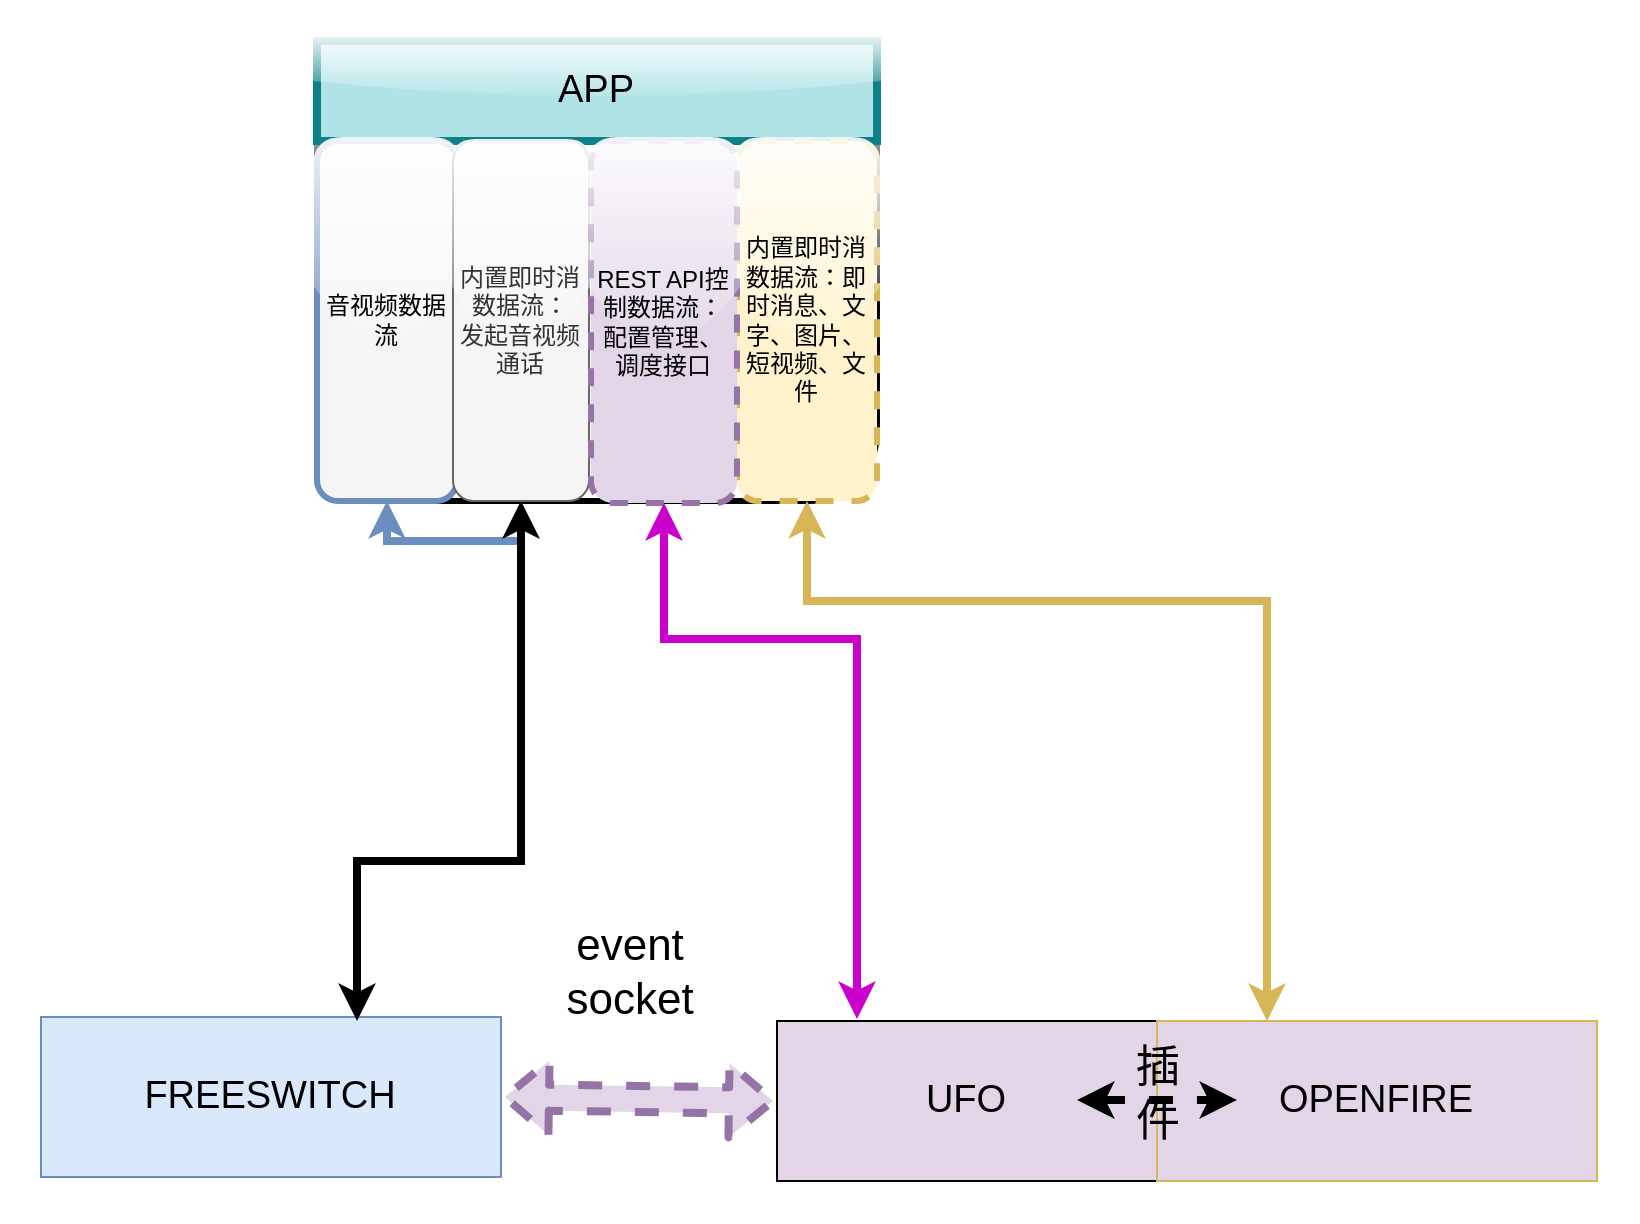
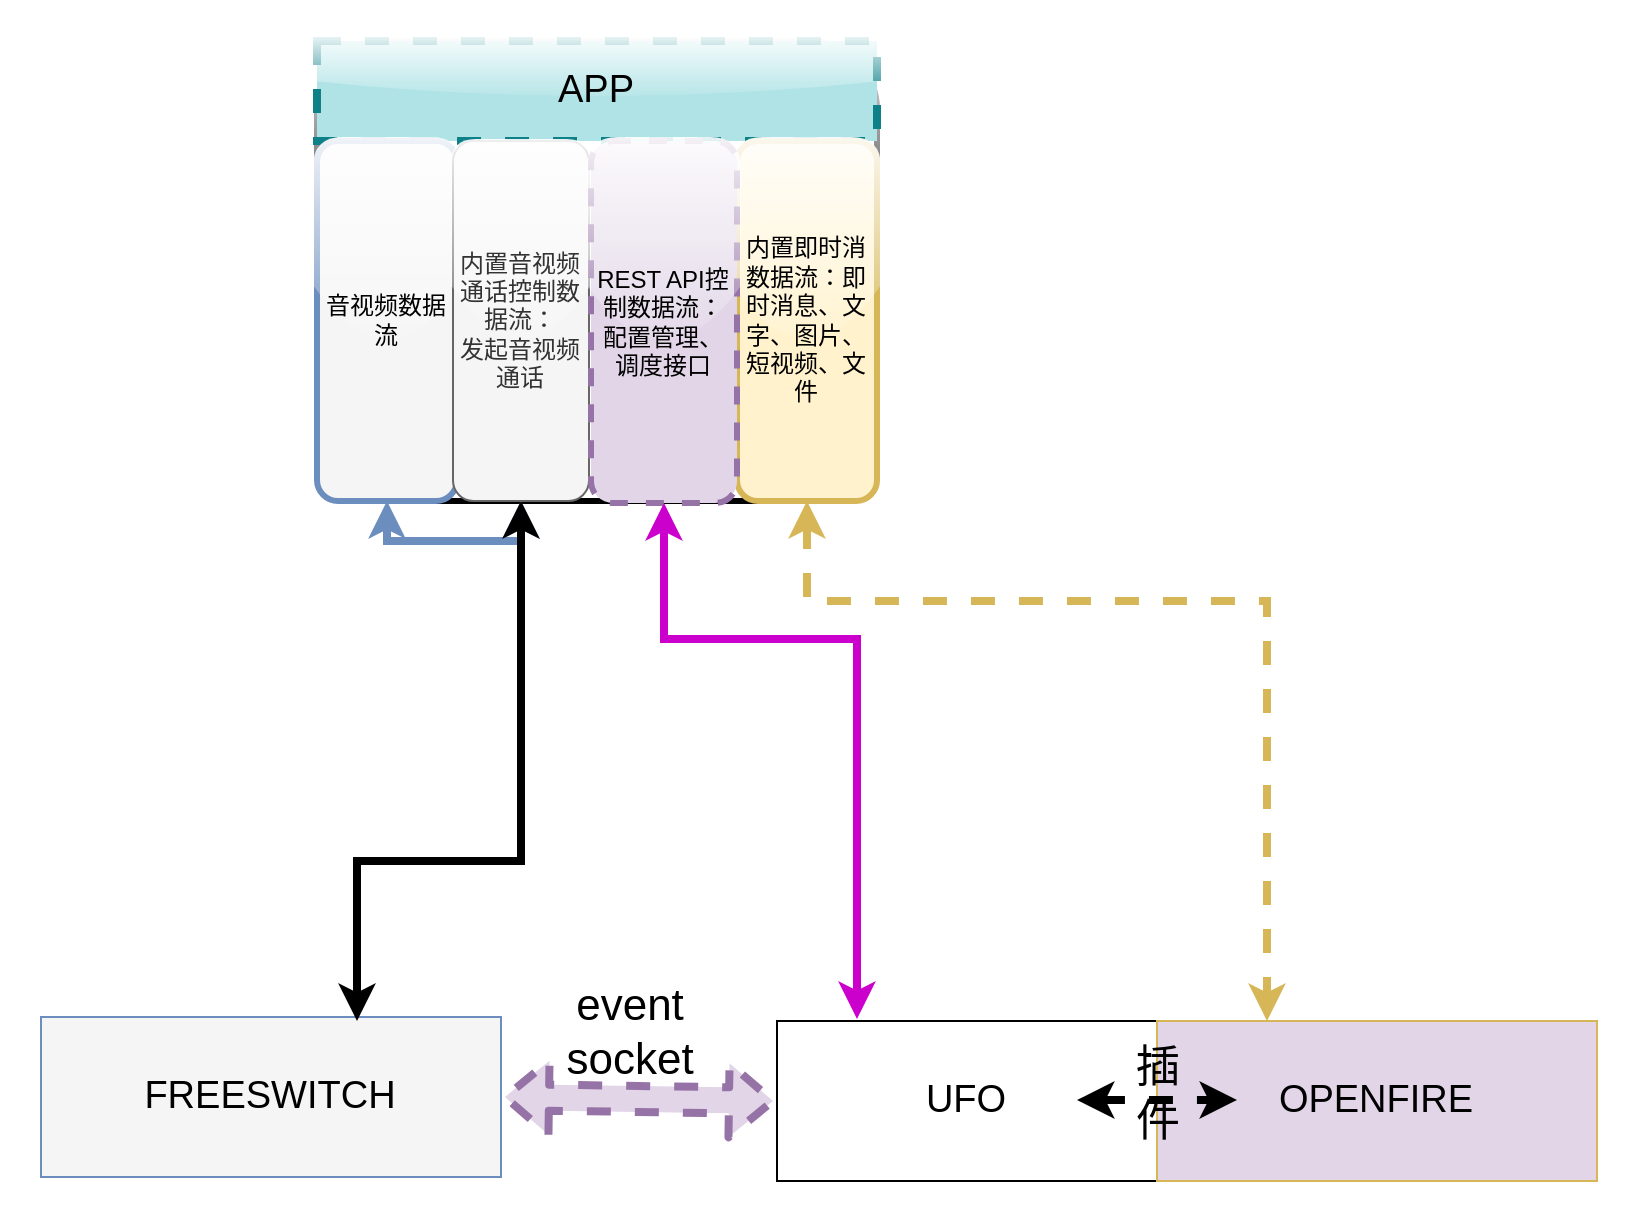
node "APP": style solid -> dashed
node "内置即时消数据流： 发起音视频通话": label "内置即时消数据流： 发起音视频通话" -> "内置音视频通话控制数据流： 发起音视频通话"
node "内置即时消数据流：即时消息、文字、图片、短视频、文件": style dashed -> solid
edge "内置即时消数据流：即时消息、文字、图片、短视频、文件" -- "OPENFIRE": style solid -> dashed
node "event socket": moved (631, 972) -> (631, 1032)
node "FREESWITCH": fillcolor #dae8fc -> #f5f5f5
node "UFO": fillcolor #e1d5e7 -> #ffffff
